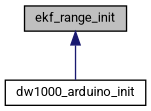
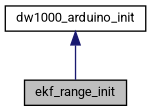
edge "dw1000_arduino_init" -> "ekf_range_init": reversed
